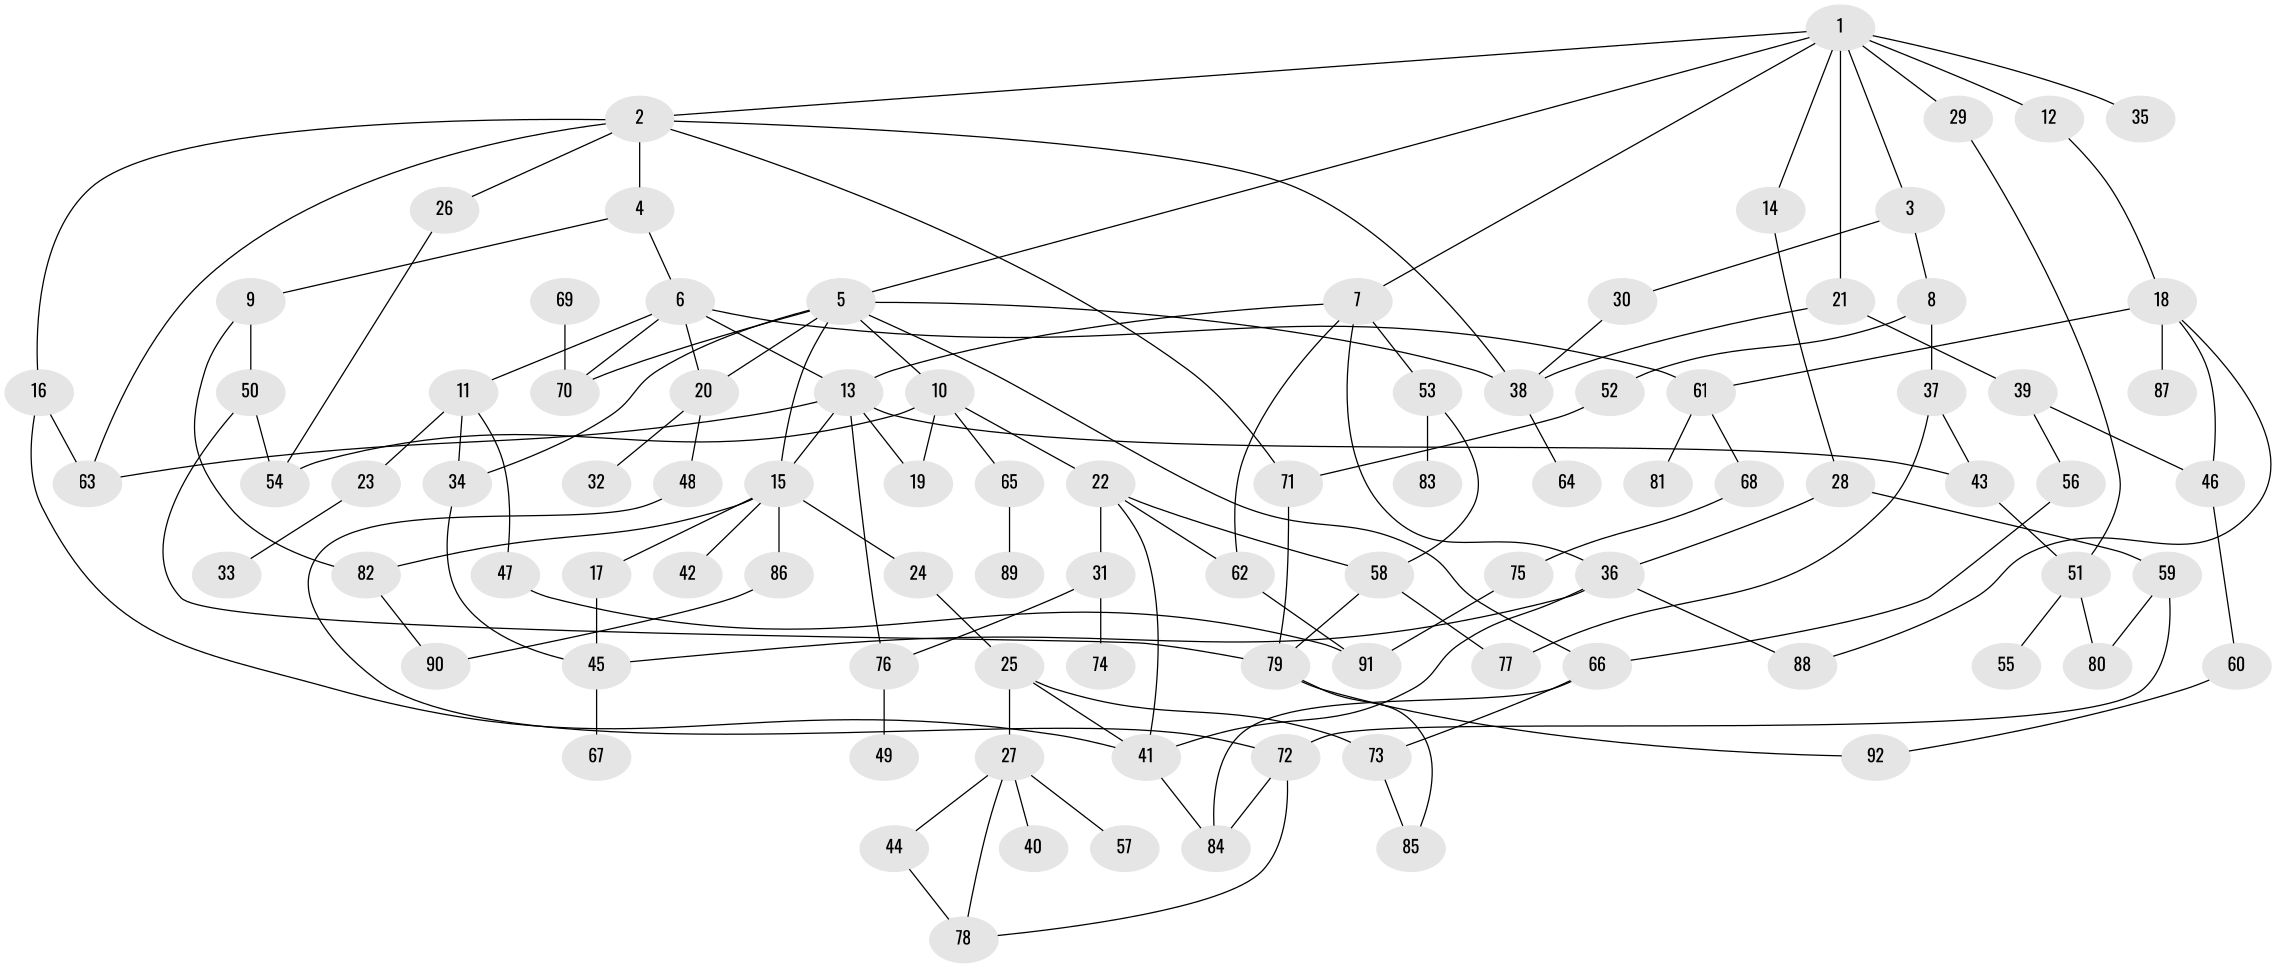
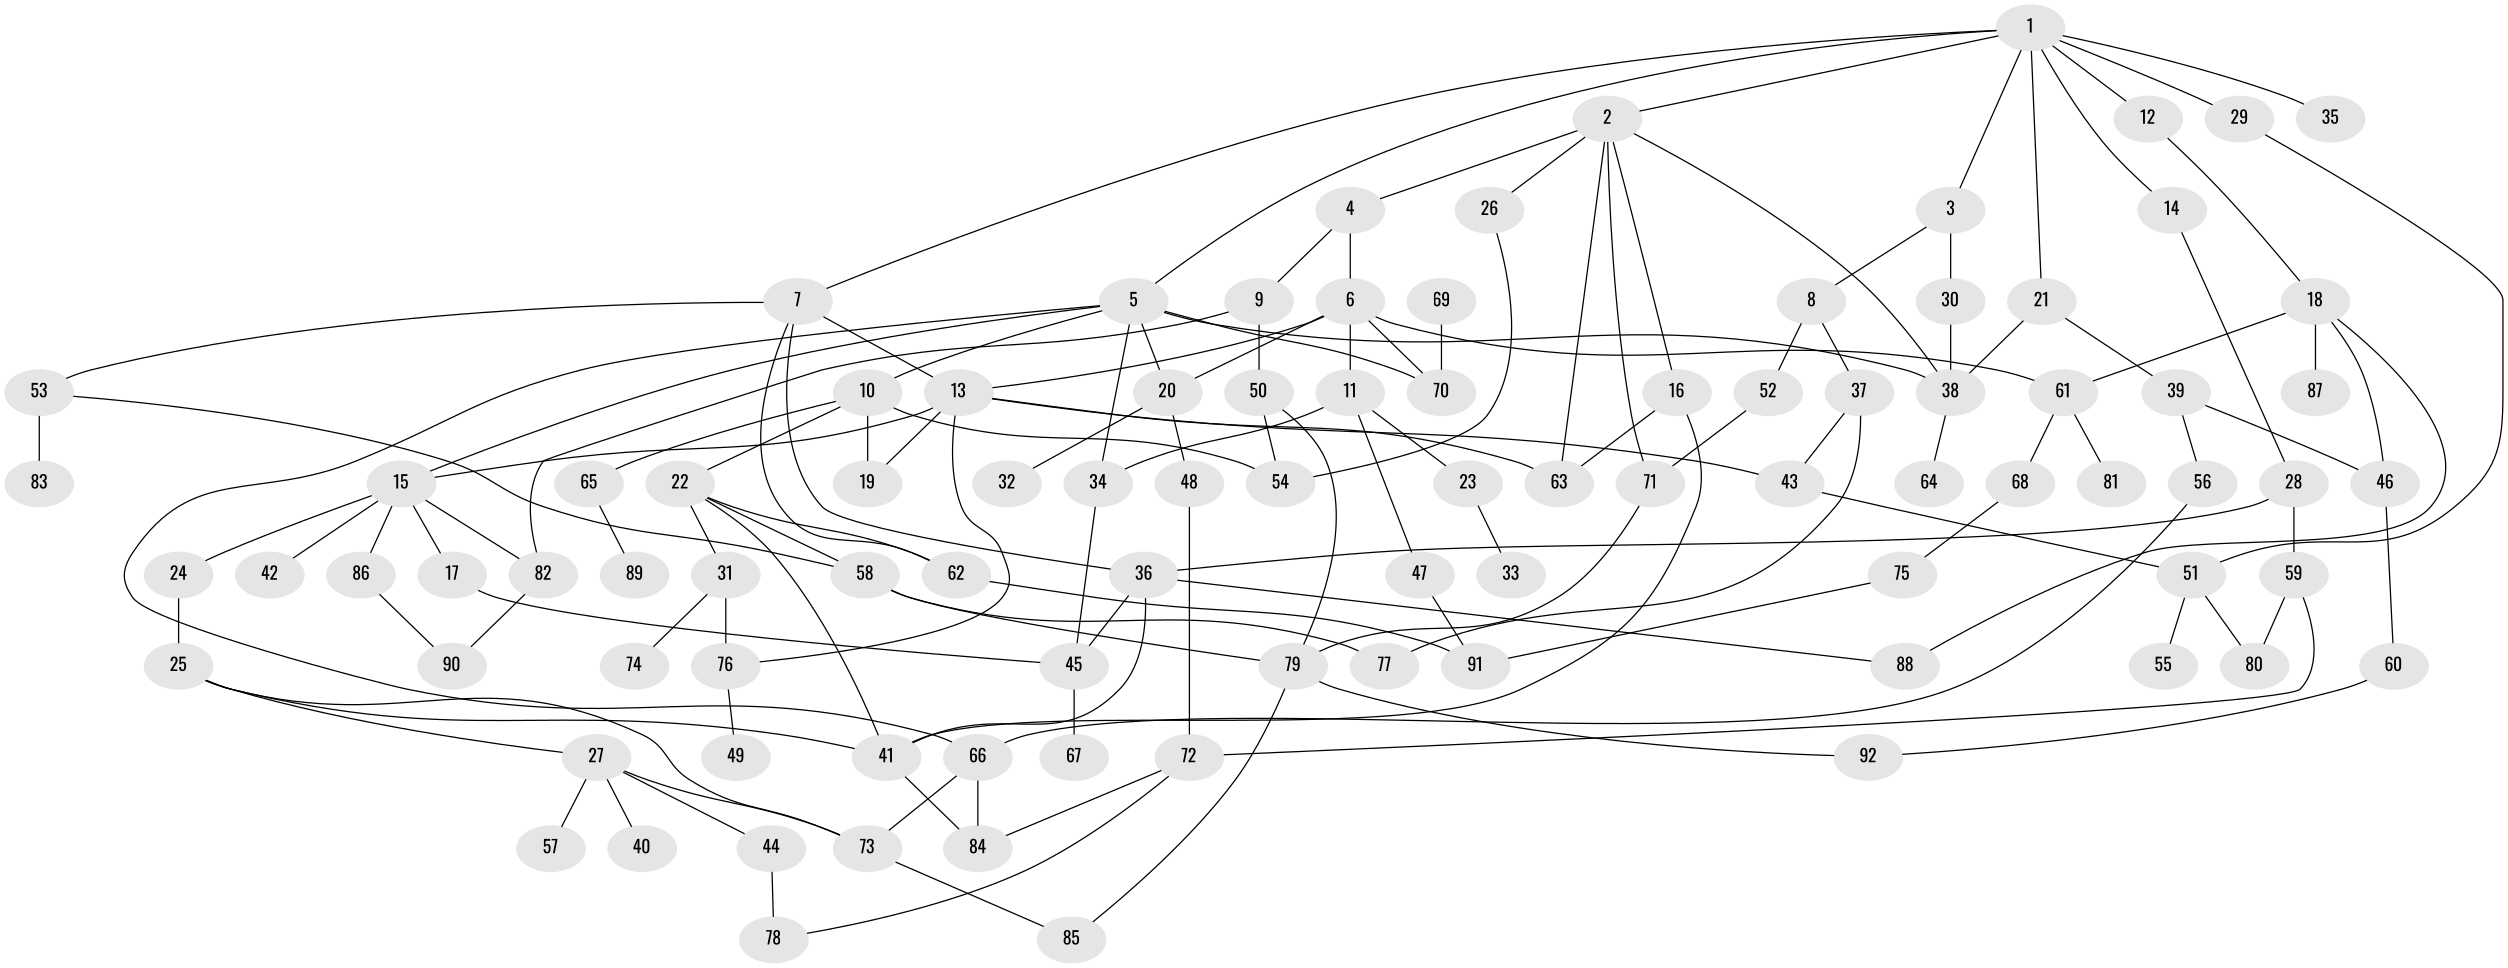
edge "27" -- "78": now "27" -- "73"
